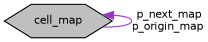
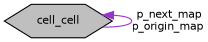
node "cell_map": label "cell_map" -> "cell_cell"
